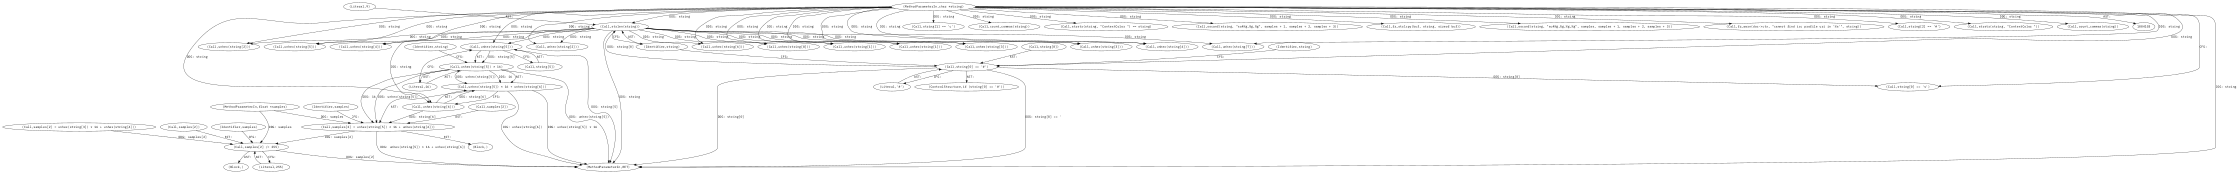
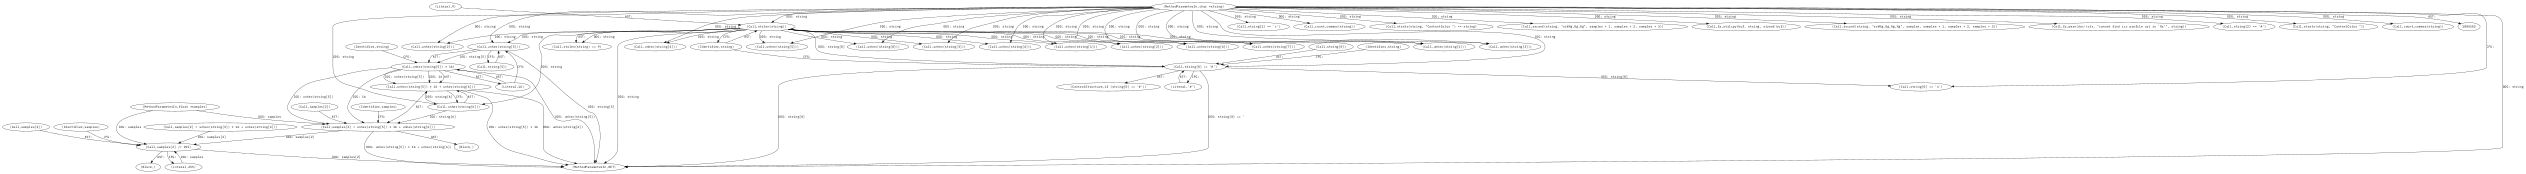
node "(Call,strlen(string) == 9)": added
edge "(Literal,255)" -> "(Call,samples[2] /= 255)": label "AST: " -> "DDG: samples"
